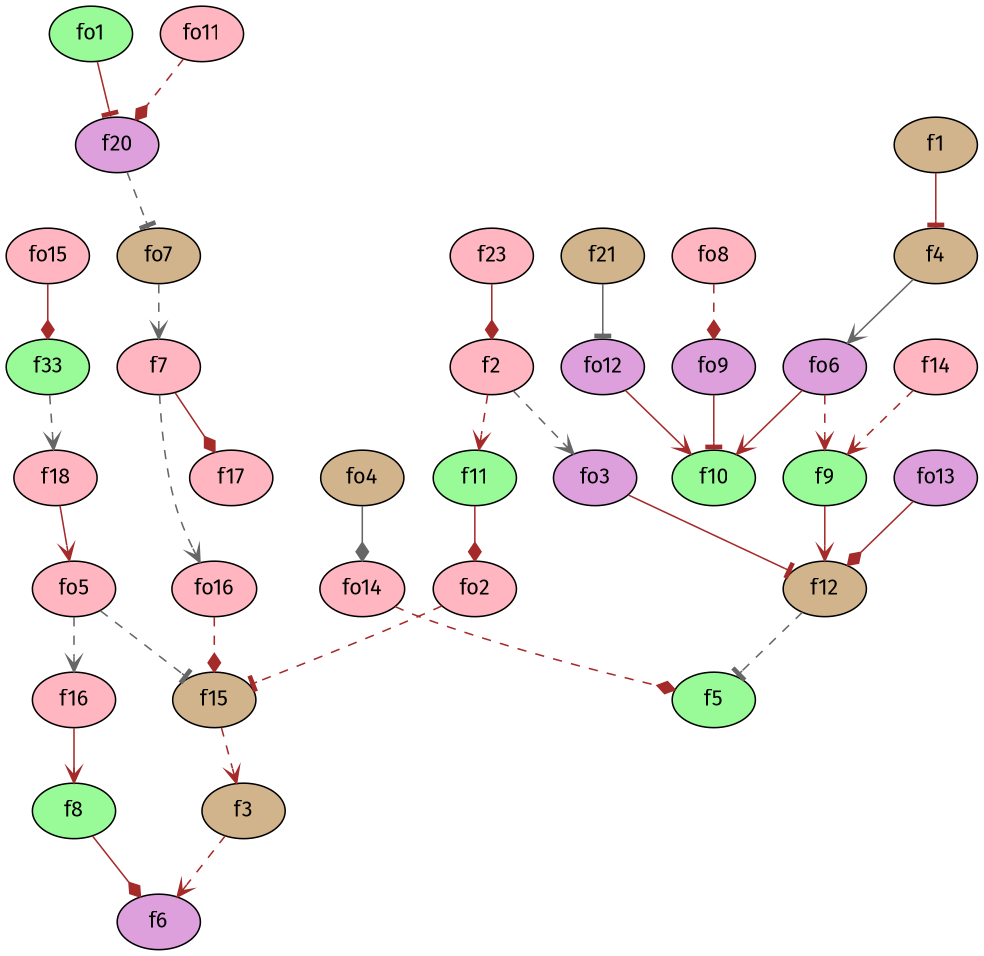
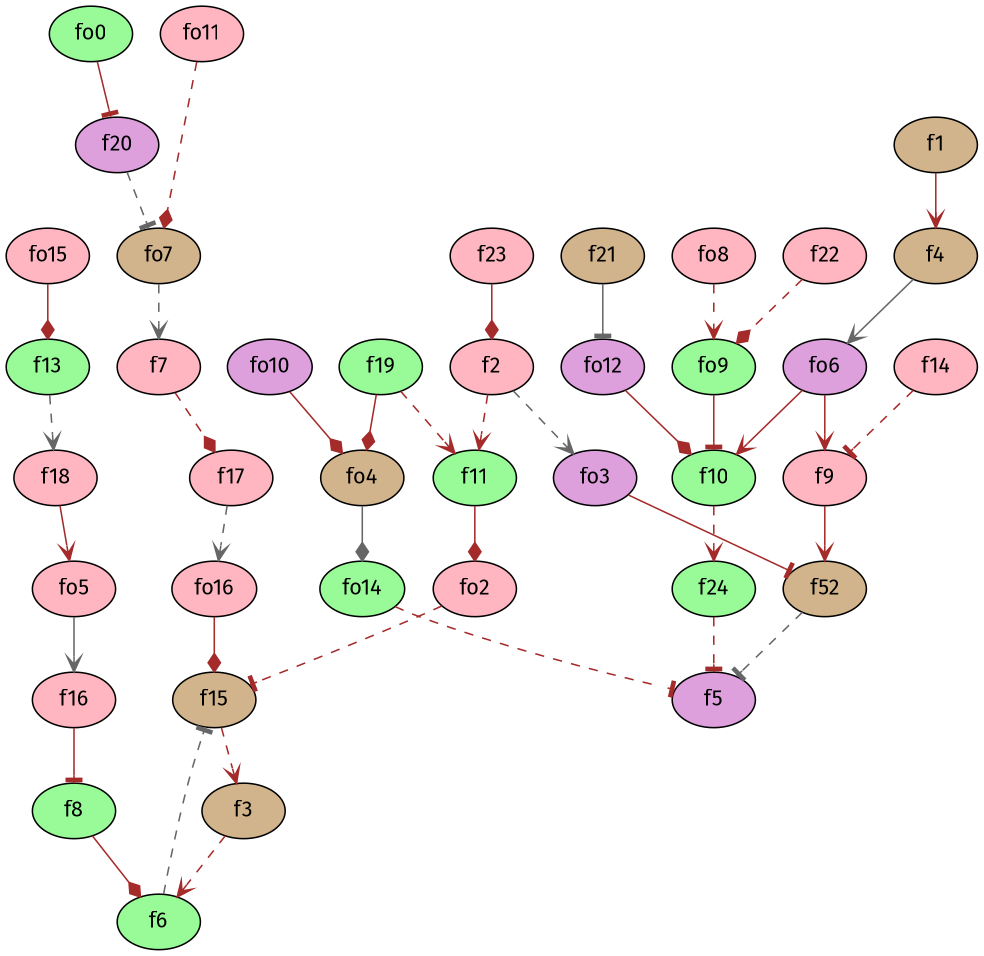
node "fo1": label "fo1" -> "fo0"
edge "fo11" -> "f20": now "fo11" -> "fo7"
edge "f1" -> "f4": arrowhead tee -> vee
node "f22": added
edge "fo8" -> "fo9": arrowhead diamond -> vee
node "f33": label "f33" -> "f13"
node "fo10": added
node "f19": added
node "fo9": fillcolor plum -> palegreen
edge "f7" -> "f17": style solid -> dashed
edge "fo6" -> "f9": style dashed -> solid
edge "fo12" -> "f10": arrowhead vee -> diamond
edge "f14" -> "f9": arrowhead vee -> tee
edge "f7" -> "fo16": now "f17" -> "fo16"
node "f9": fillcolor palegreen -> lightpink
node "fo13": removed
node "fo14": fillcolor lightpink -> palegreen
node "f24": added
node "f12": label "f12" -> "f52"
edge "fo16" -> "f15": style dashed -> solid
edge "fo5" -> "f16": style dashed -> solid
edge "fo5" -> "f15": now "f6" -> "f15"
edge "fo14" -> "f5": arrowhead diamond -> tee
node "f5": fillcolor palegreen -> plum
edge "f16" -> "f8": arrowhead vee -> tee
node "f6": fillcolor plum -> palegreen
